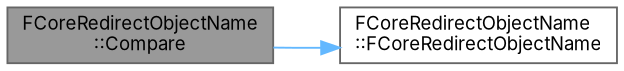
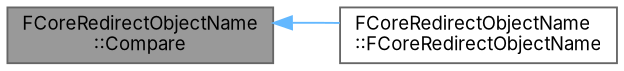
edge "FCoreRedirectObjectName ::Compare" -> "FCoreRedirectObjectName ::FCoreRedirectObjectName": reversed
